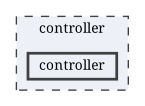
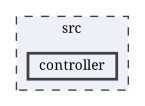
cluster "controller": label "controller" -> "src"
